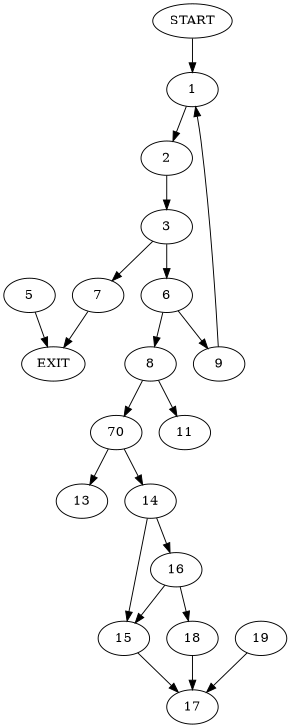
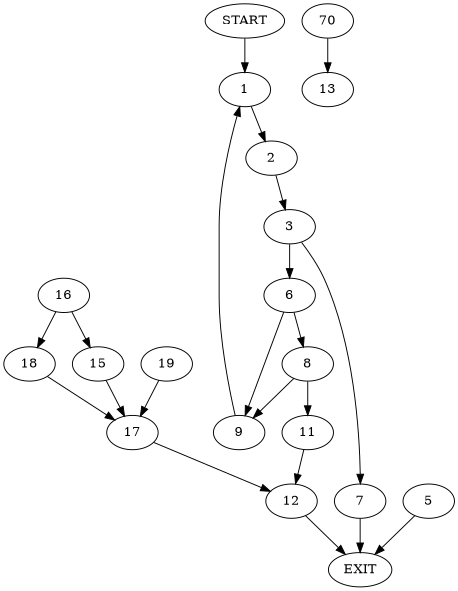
edge "8" -> "70": now "8" -> "9"
node "14": removed
node "12": added
